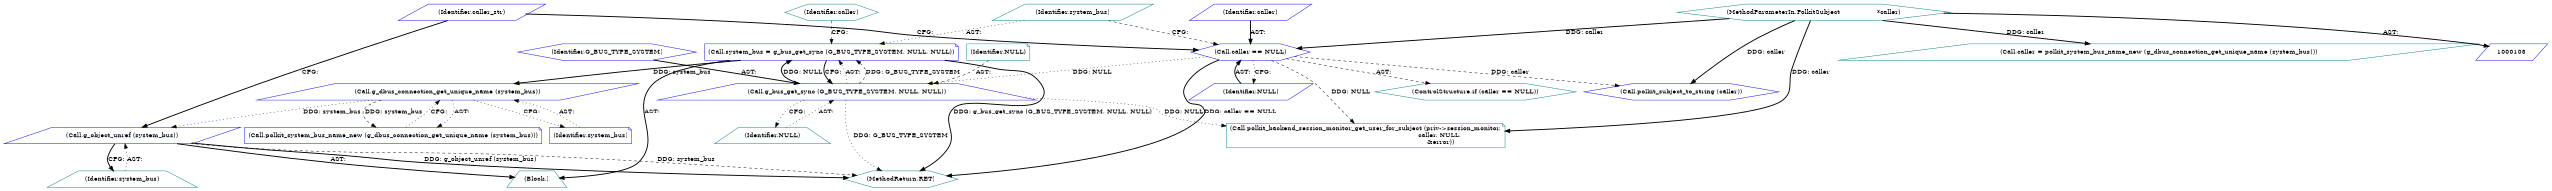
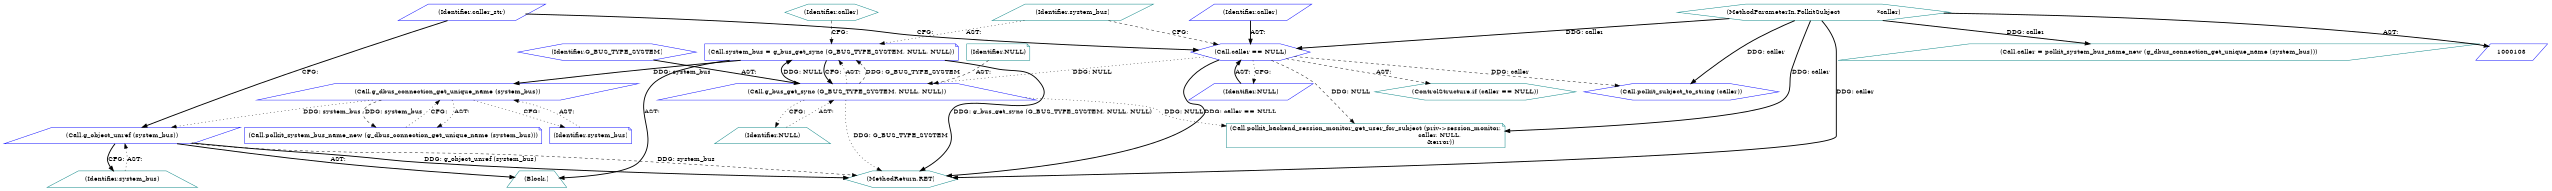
edge "(MethodParameterIn,PolkitSubject                  *caller)" -> "(MethodReturn,RET)": added, label "DDG: caller"
